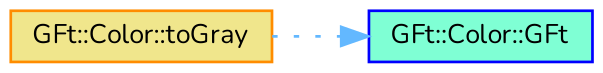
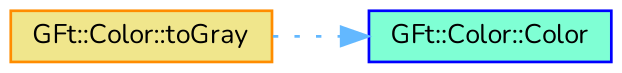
node "GFt::Color::GFt": label "GFt::Color::GFt" -> "GFt::Color::Color"
